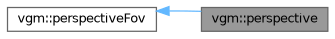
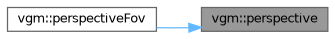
edge "vgm::perspective" -> "vgm::perspectiveFov": reversed
